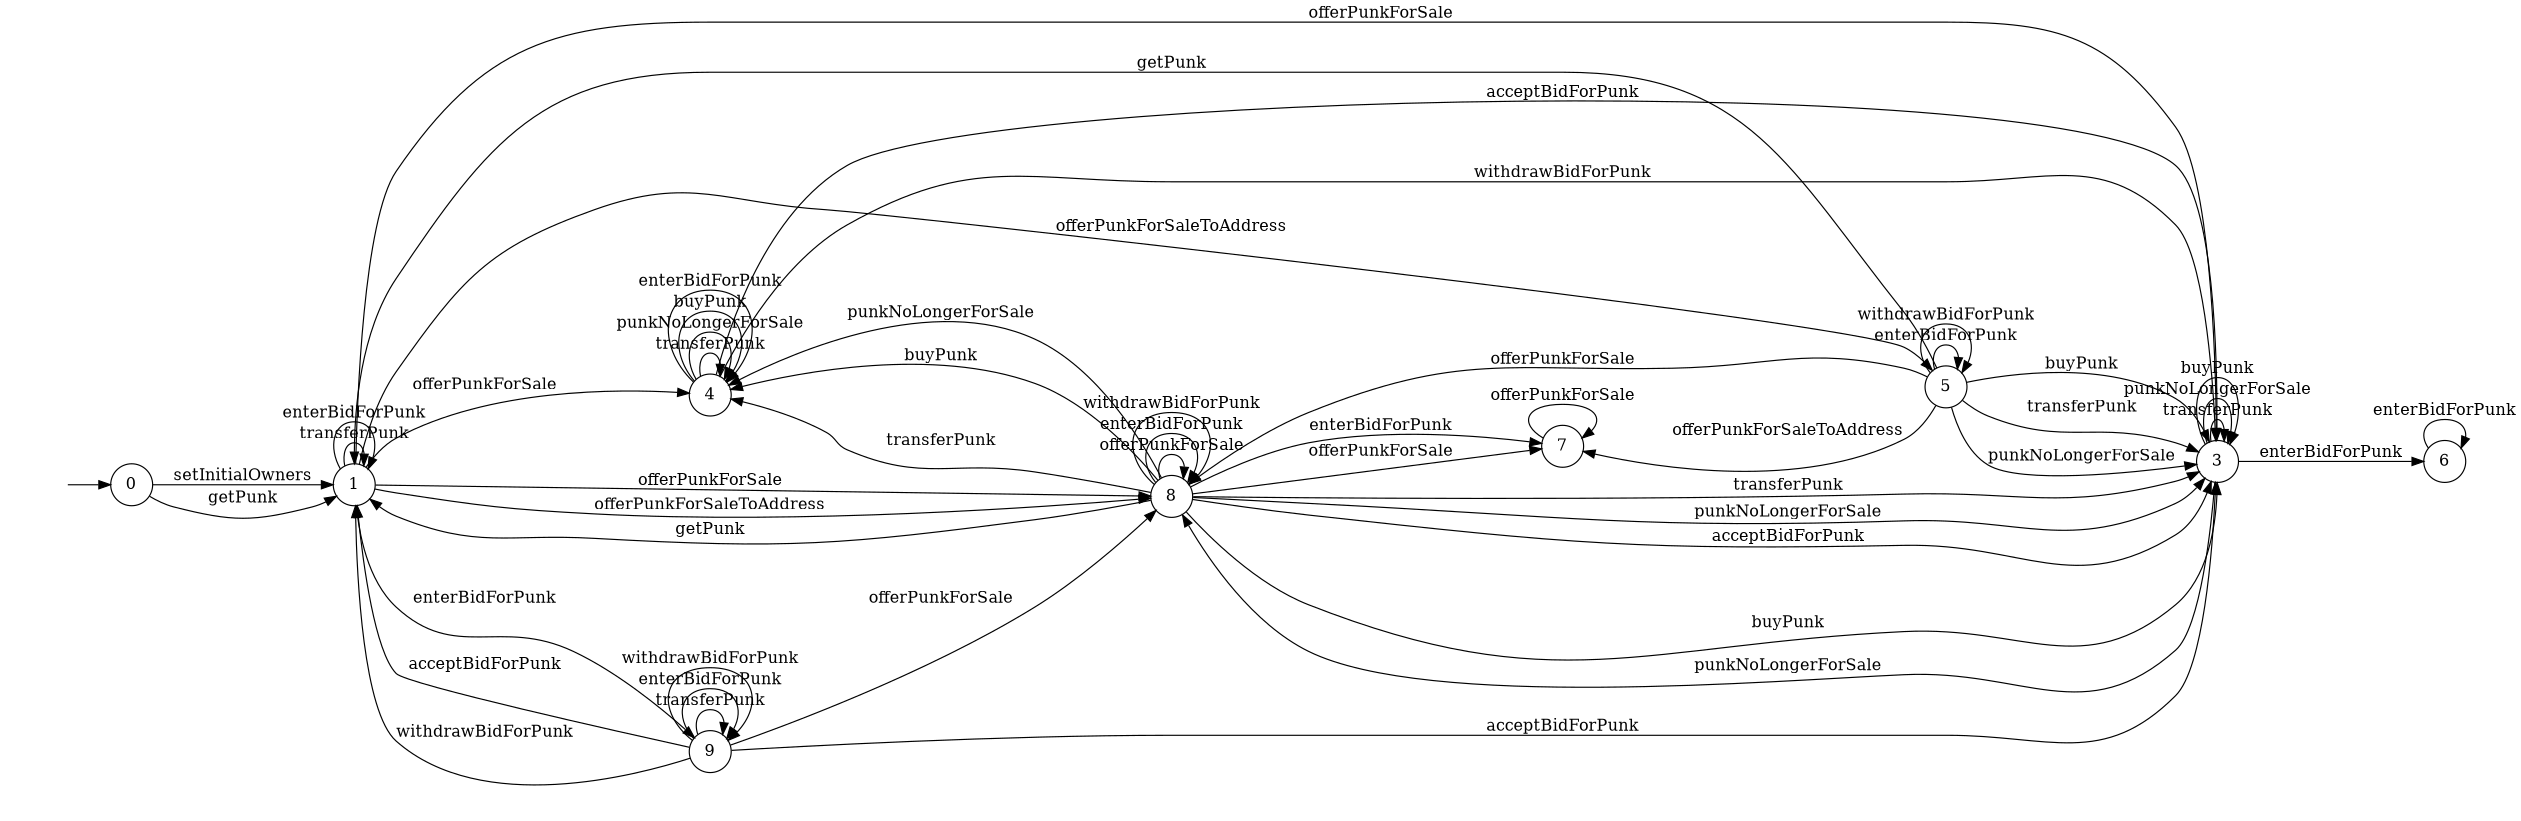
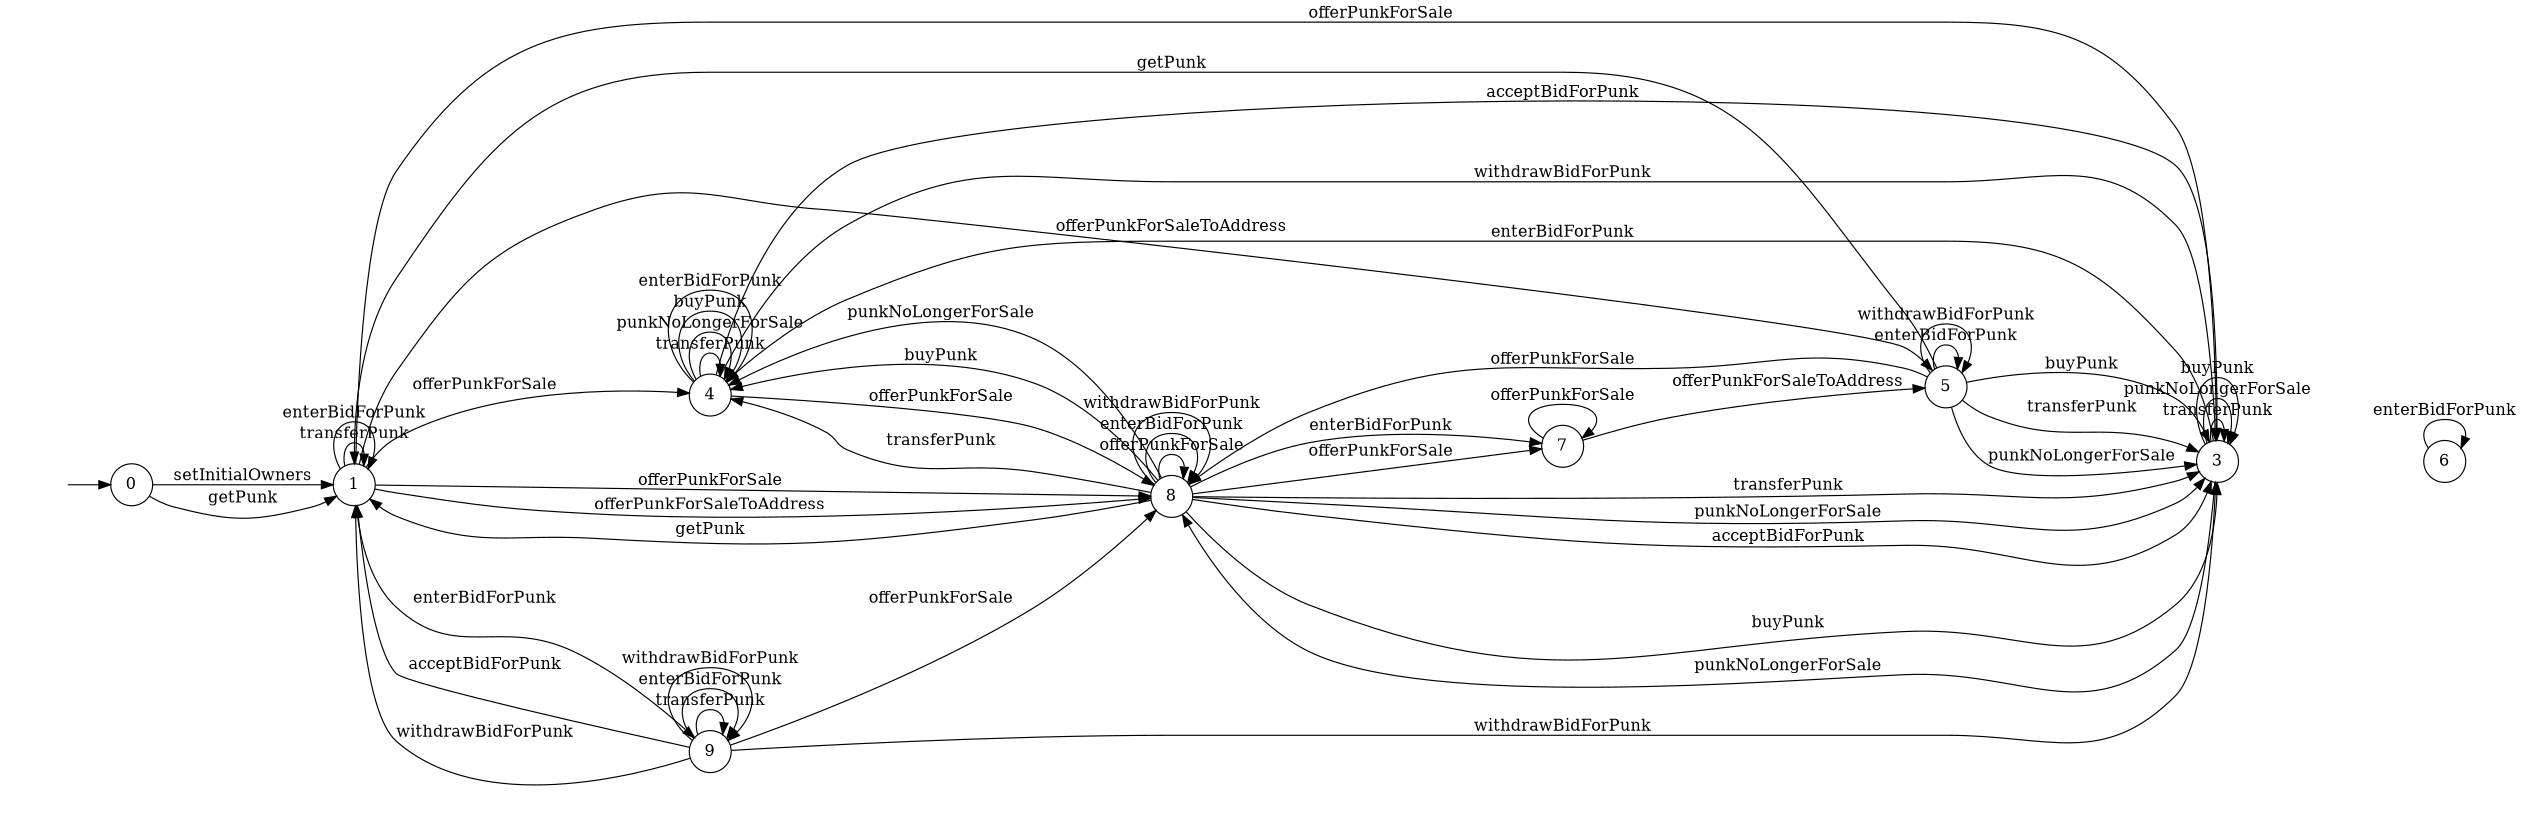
edge "4" -> "8": added, label "offerPunkForSale"
edge "3" -> "6": now "3" -> "4"
edge "5" -> "7": reversed
edge "9" -> "3": label "acceptBidForPunk" -> "withdrawBidForPunk"
